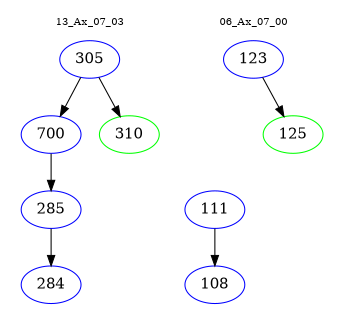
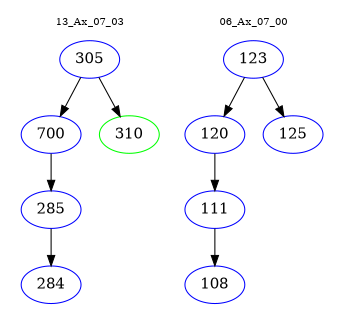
node "120": added
node "125": color green -> blue
